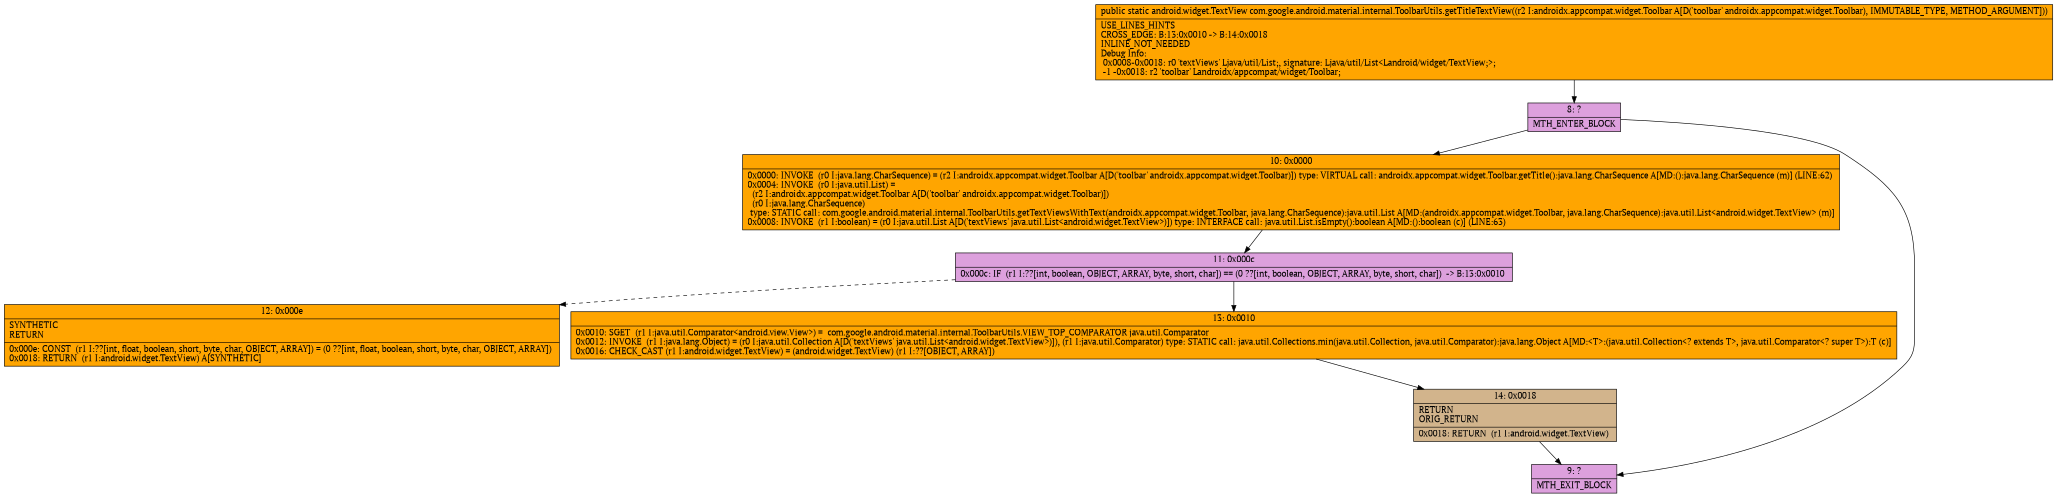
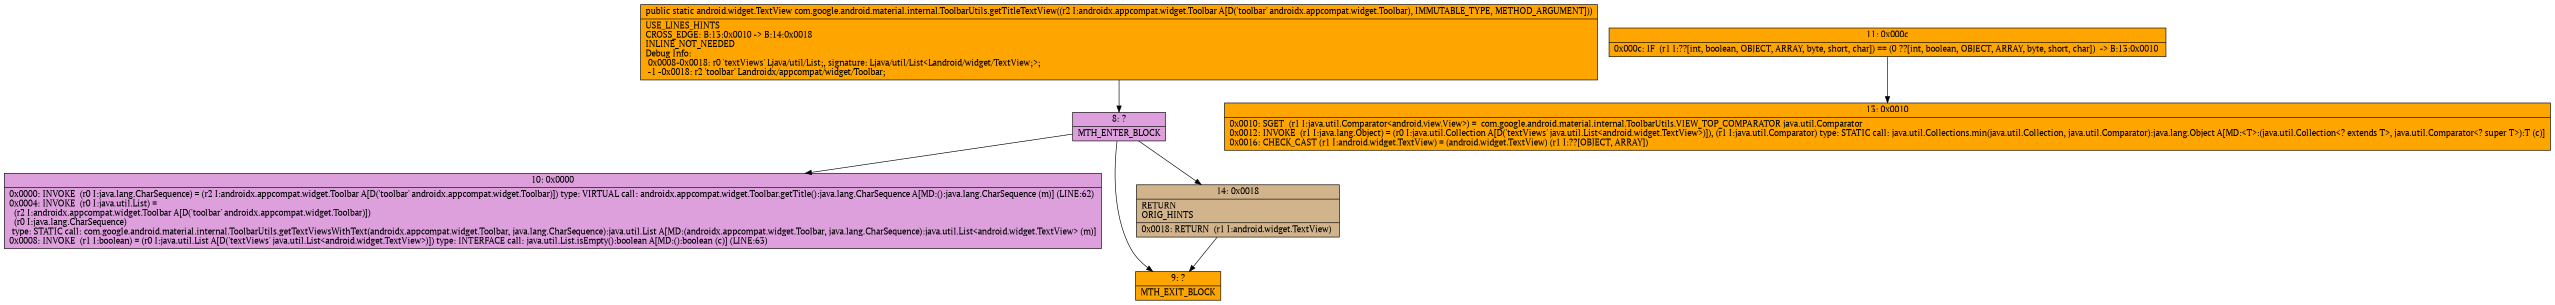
node "10: 0x0000": fillcolor orange -> plum
edge "10: 0x0000" -> "11: 0x000c": removed
node "11: 0x000c": fillcolor plum -> orange
node "12: 0x000e": removed
edge "13: 0x0010" -> "14: 0x0018": now "8: ?" -> "14: 0x0018"
node "14: 0x0018": text "ORIG_RETURN" -> "ORIG_HINTS"
node "9: ?": fillcolor plum -> orange
